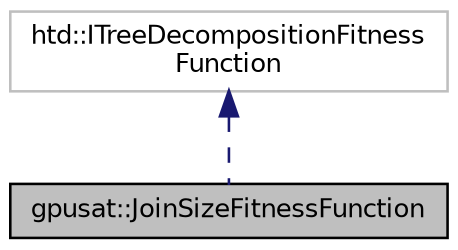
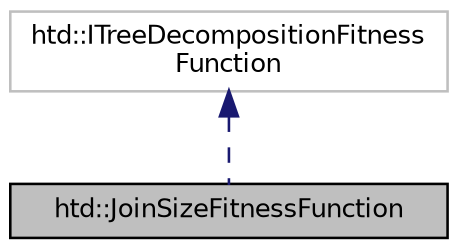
node "gpusat::JoinSizeFitnessFunction": label "gpusat::JoinSizeFitnessFunction" -> "htd::JoinSizeFitnessFunction"
